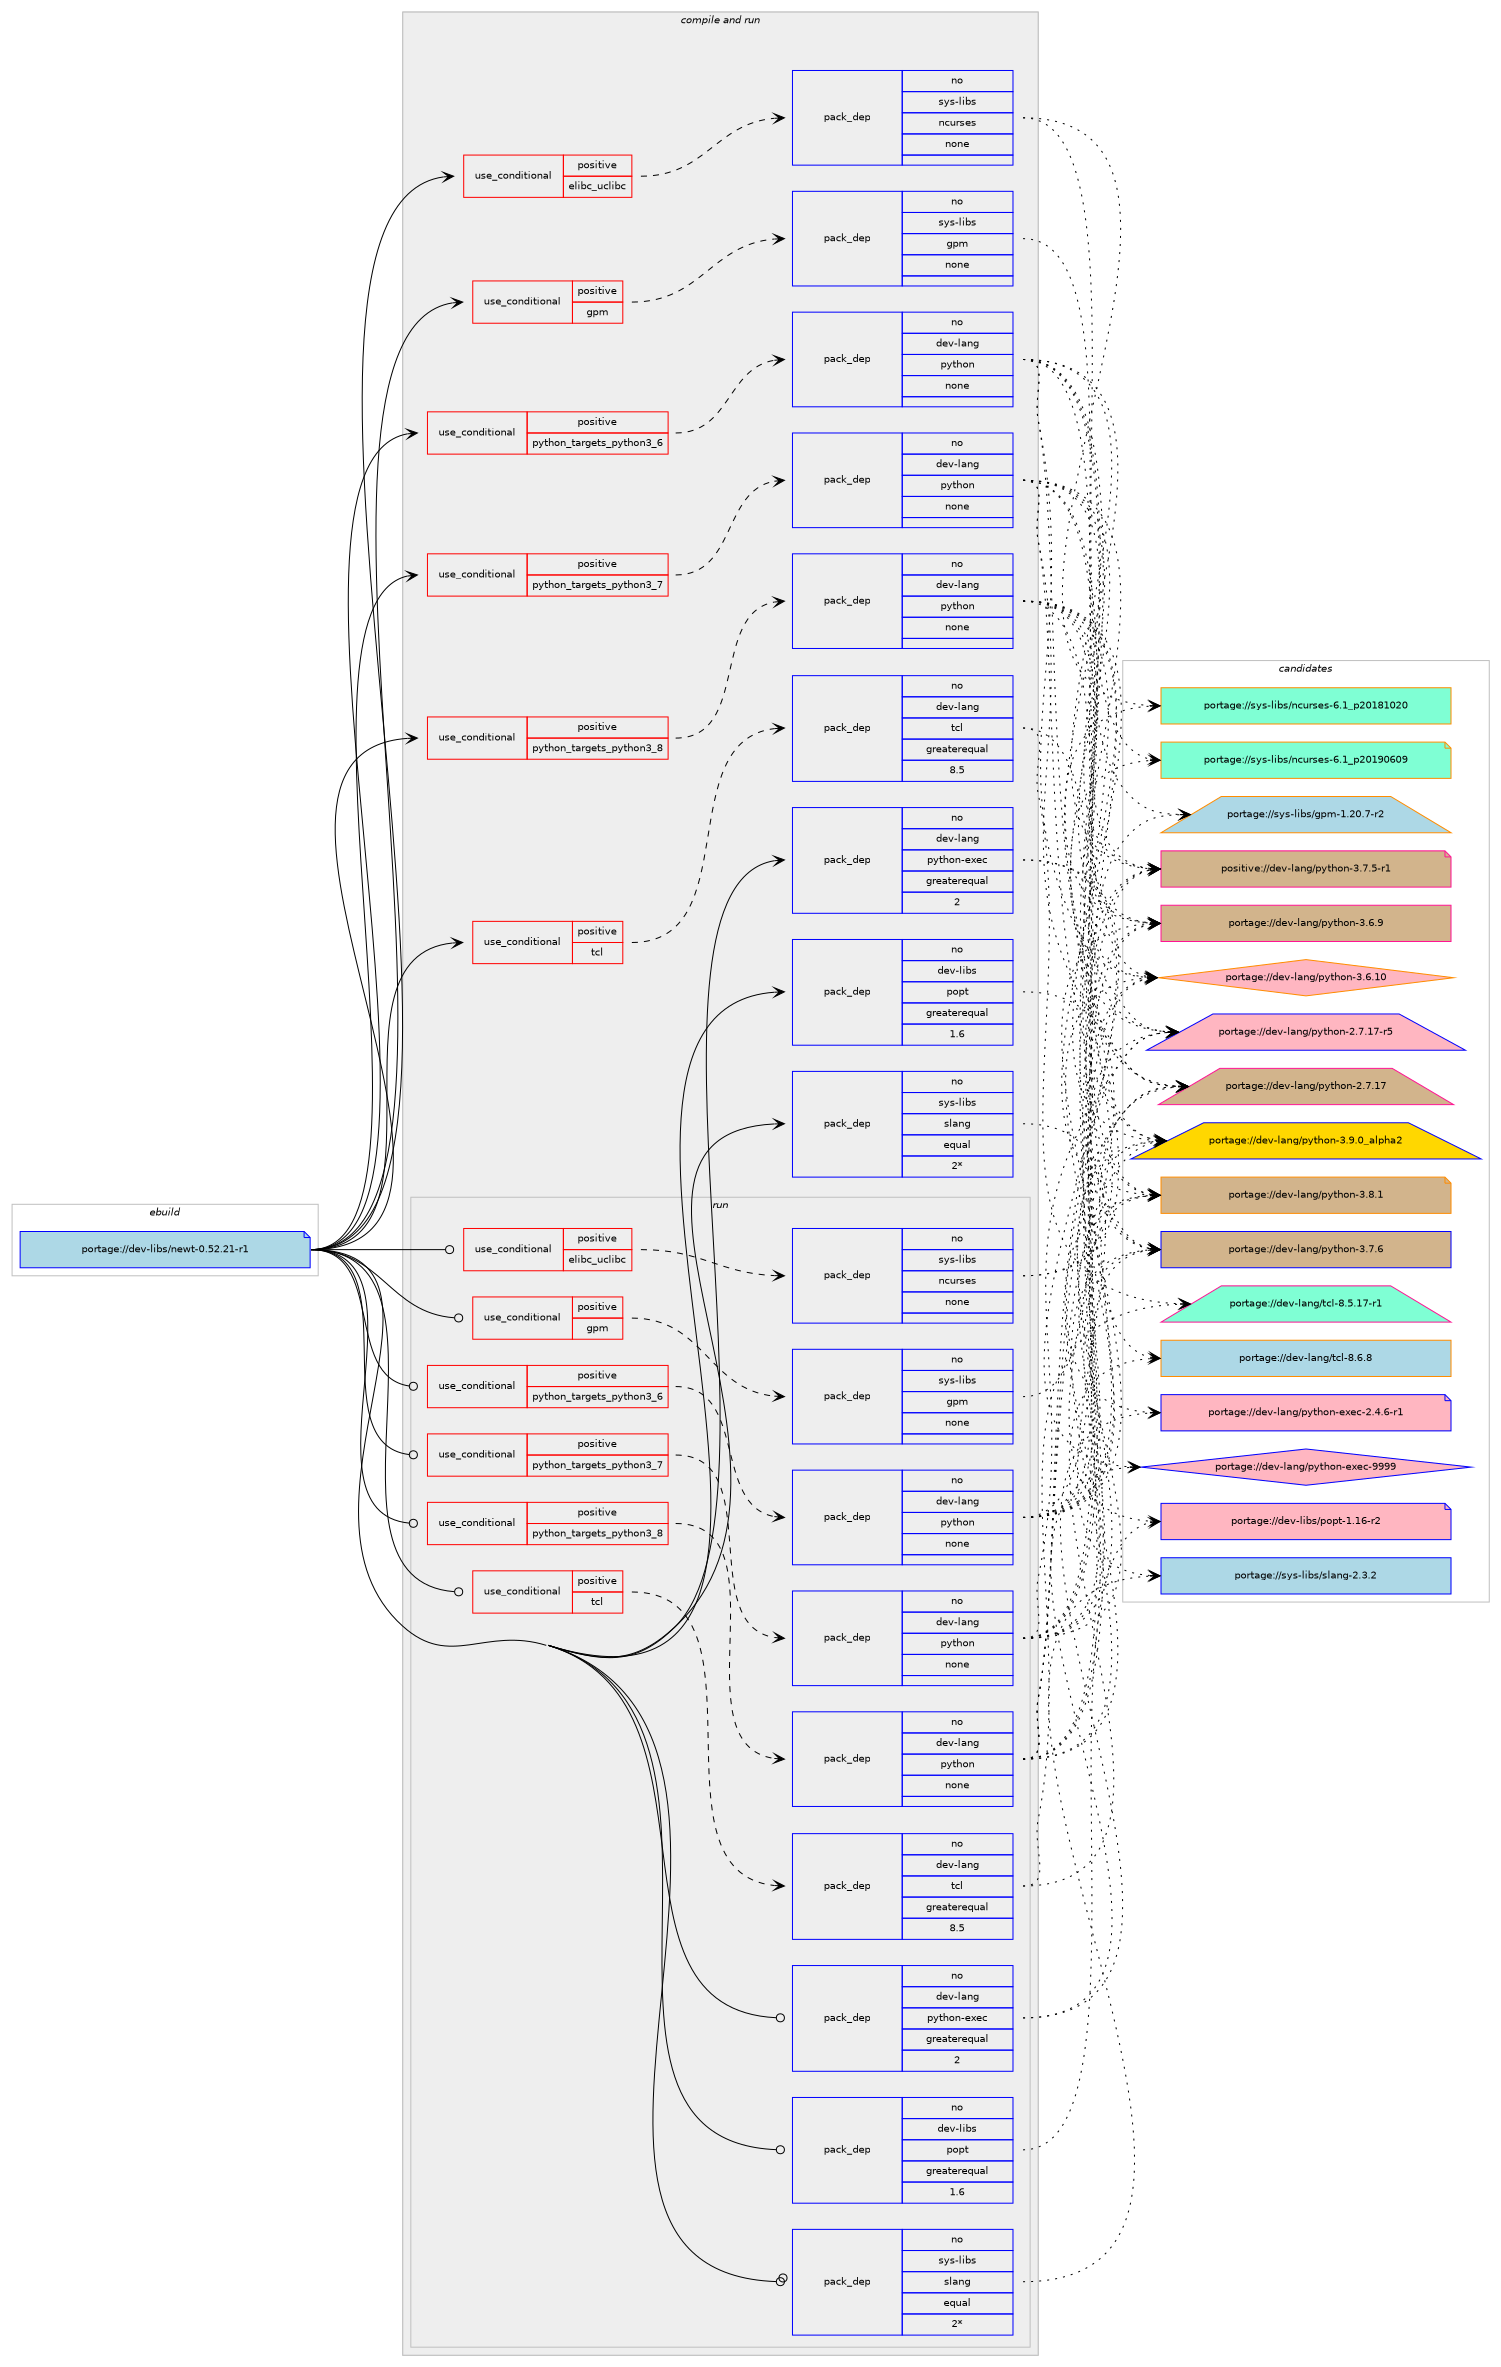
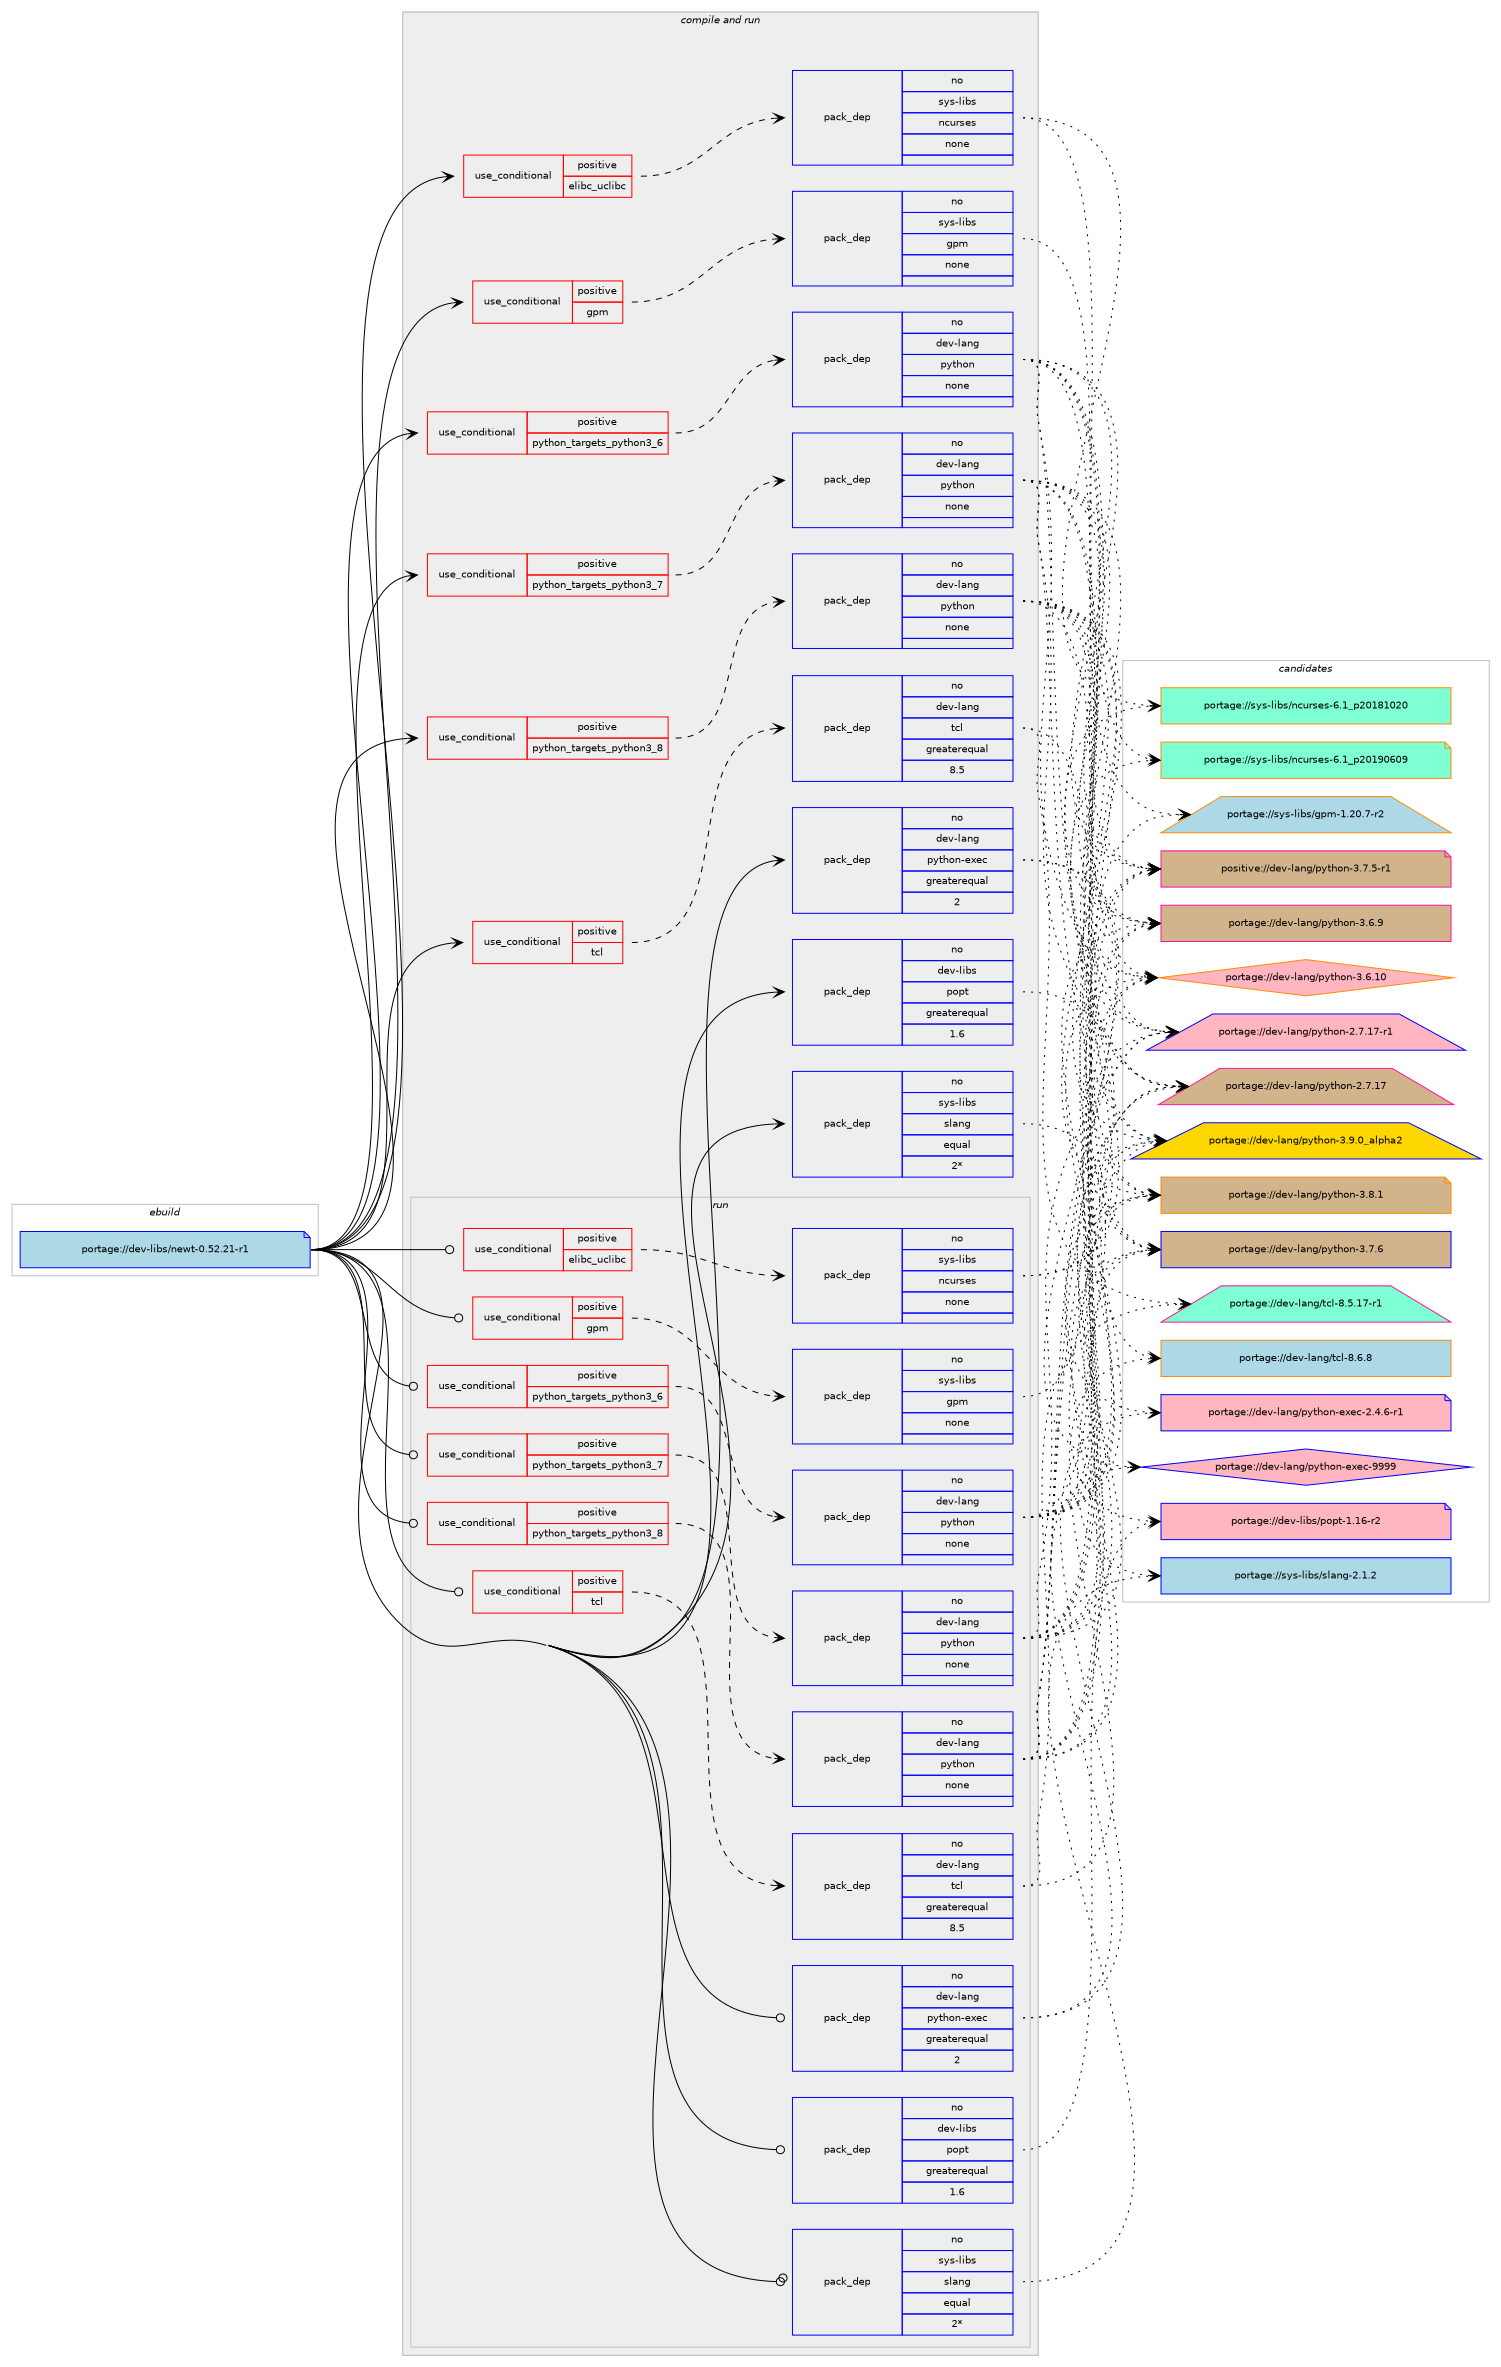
node "portage://dev-lang/python-2.7.17-r5": label "portage://dev-lang/python-2.7.17-r5" -> "portage://dev-lang/python-2.7.17-r1"
node "portage://sys-libs/slang-2.3.2": label "portage://sys-libs/slang-2.3.2" -> "portage://sys-libs/slang-2.1.2"
